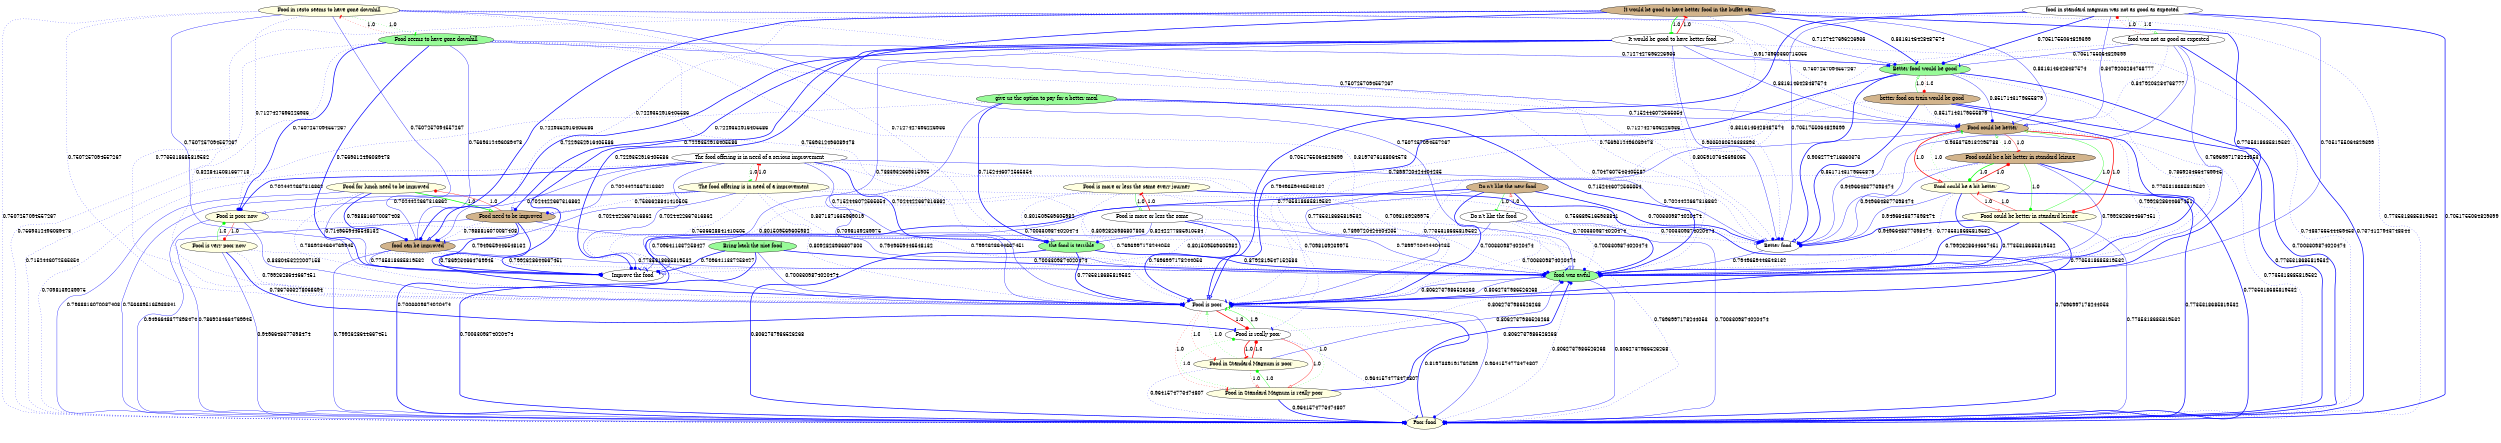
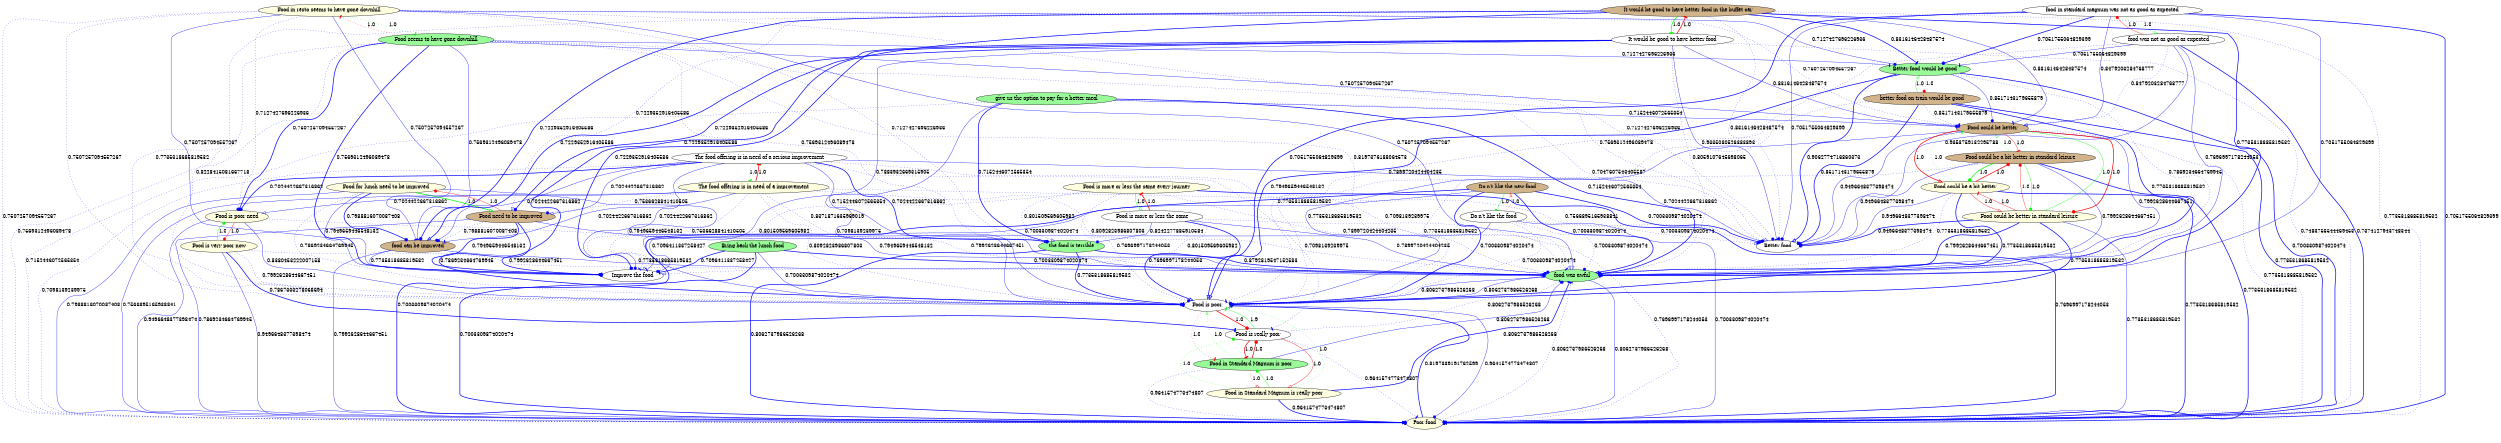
edge "food was not as good as expected" -> "food in standard magnum was not as good as expected": style dotted -> solid
edge "It would be good to have better food" -> "Better food would be good": removed, label "0.9173960360715055"
edge "Food could be better in standard leisure" -> "Food could be a bit better in standard leisure": added, label "1.0"
node "Food is poor now": label "Food is poor now" -> "Food is poor need"
edge "Food for lunch need to be improved" -> "Improve the food": label "0.7149659446548132" -> "0.7949659446548132"
node "Bring back the nice food": label "Bring back the nice food" -> "Bring back the lunch food"
edge "Food could be better" -> "food was awful": style dotted -> solid
edge "Better food" -> "food was awful": now "Food for lunch need to be improved" -> "food was awful"
edge "Food is poor" -> "Food in Standard Magnum is really poor": removed, label "1.0"
node "Food in Standard Magnum is poor": fillcolor lightyellow -> palegreen
edge "Poor food" -> "food was awful": arrowhead dot -> tee
